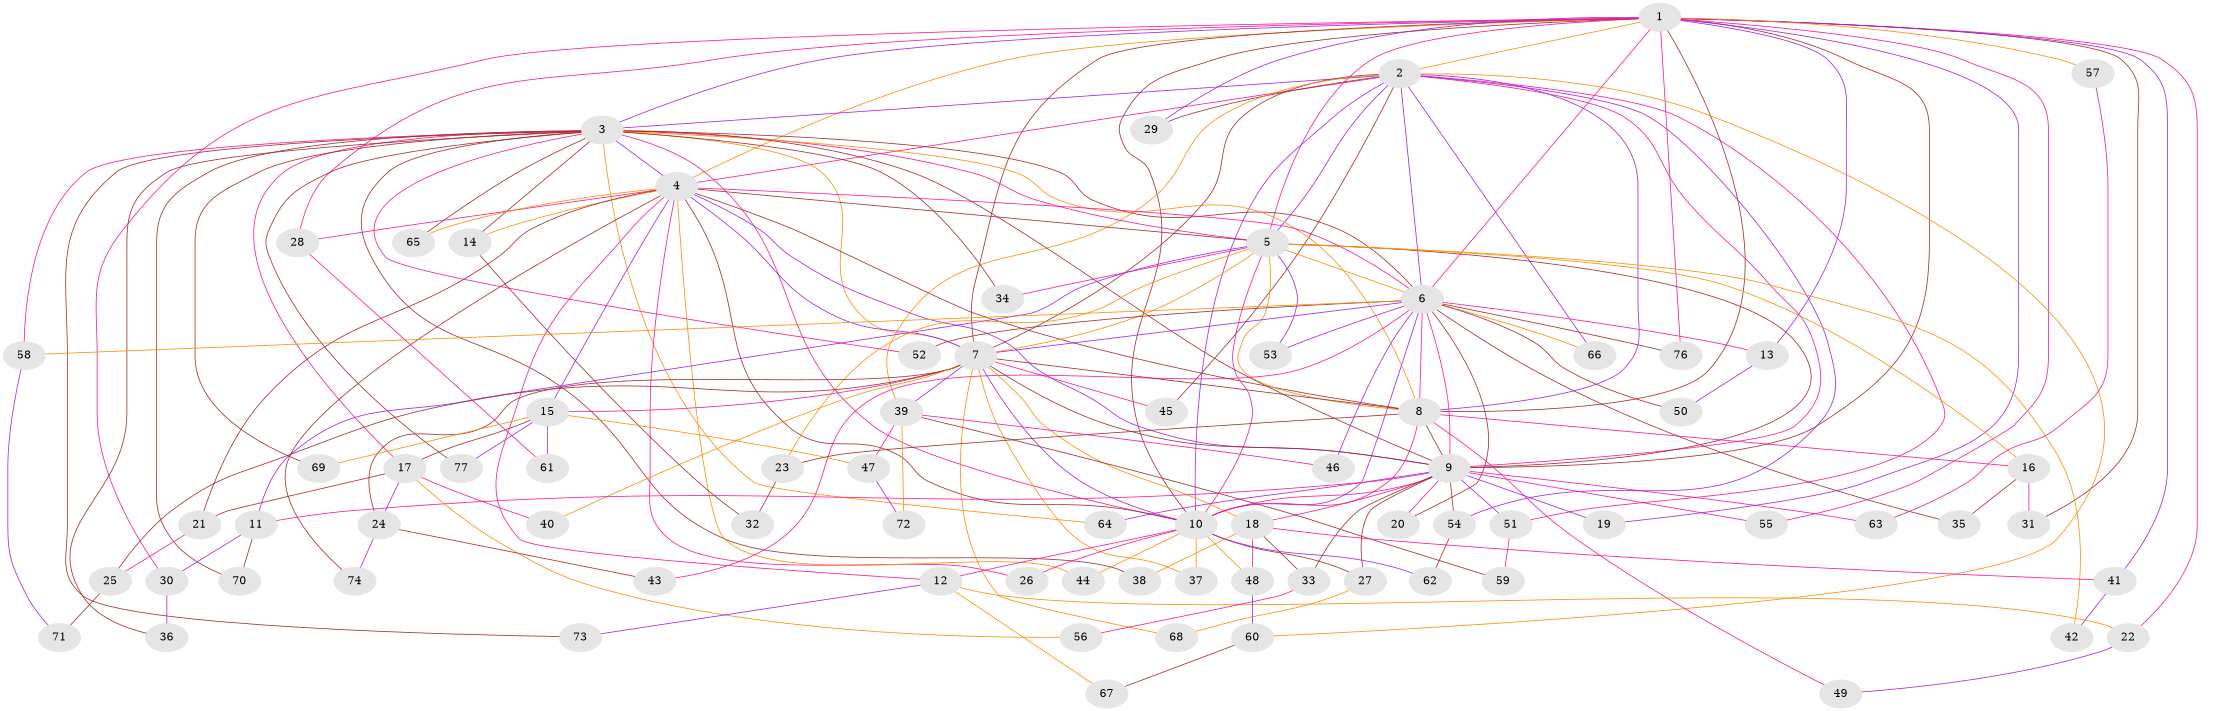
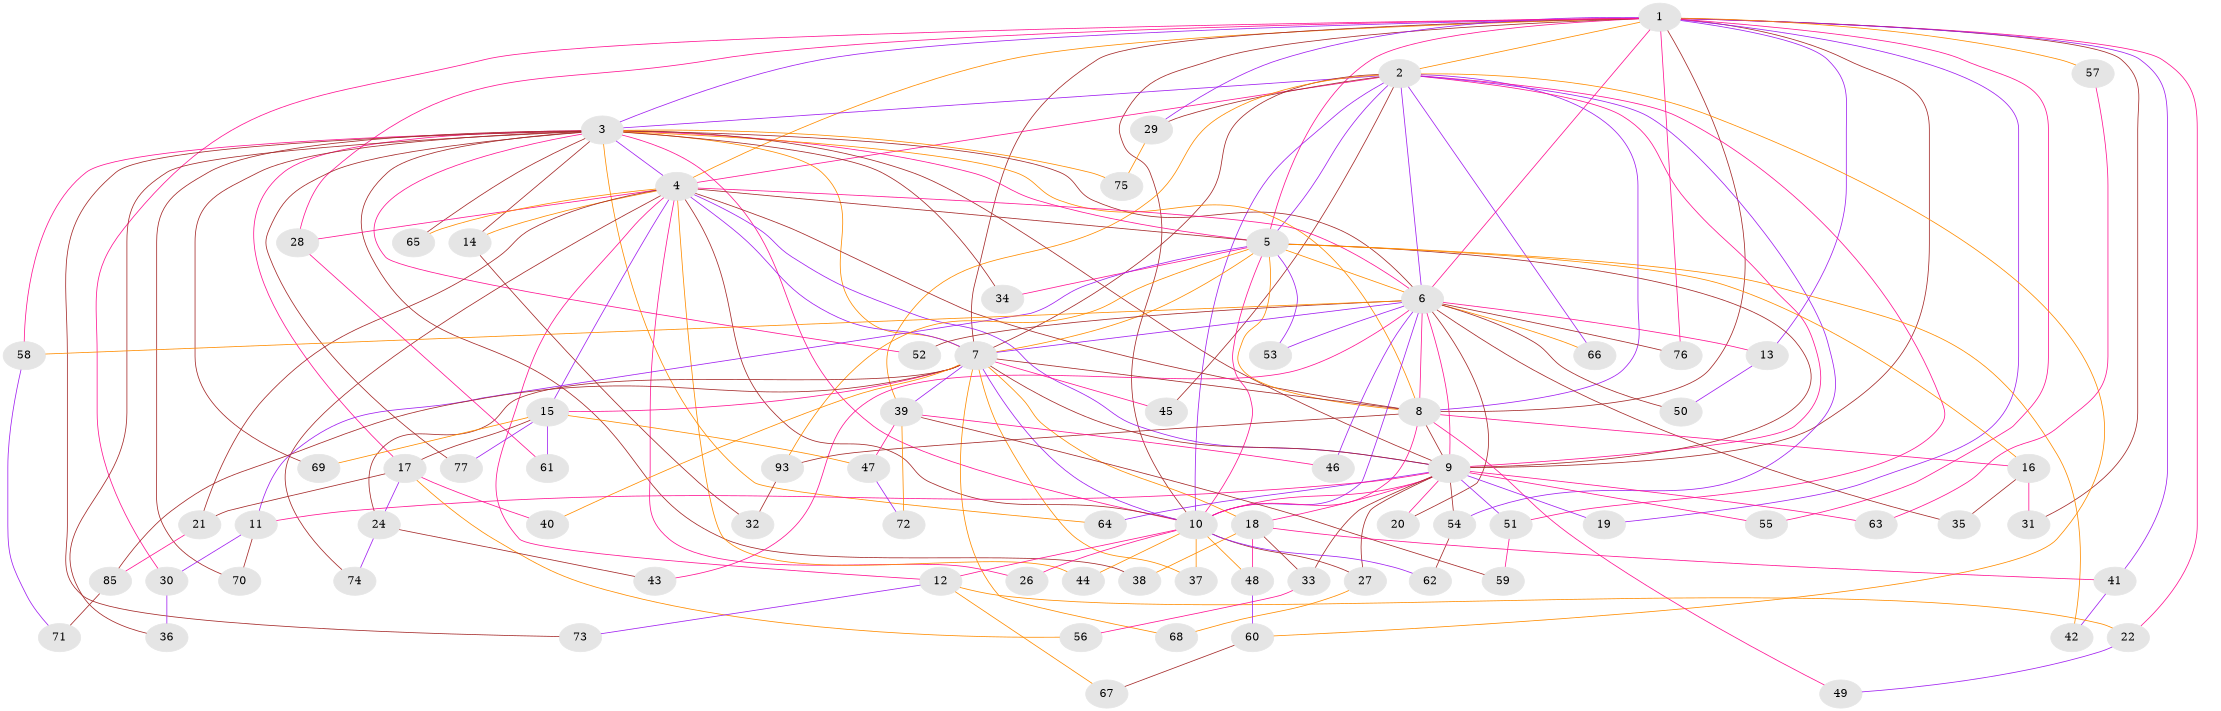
node "75": added
node "23": label "23" -> "93"
node "25": label "25" -> "85"
